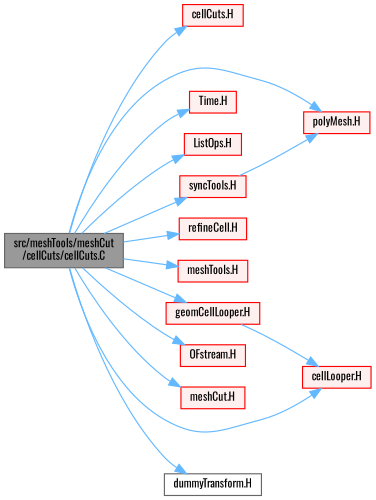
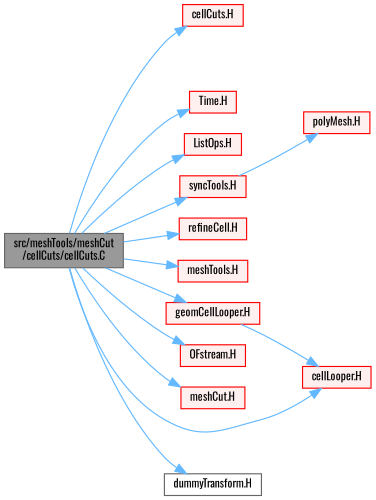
edge "src/meshTools/meshCut /cellCuts/cellCuts.C" -> "polyMesh.H": removed
